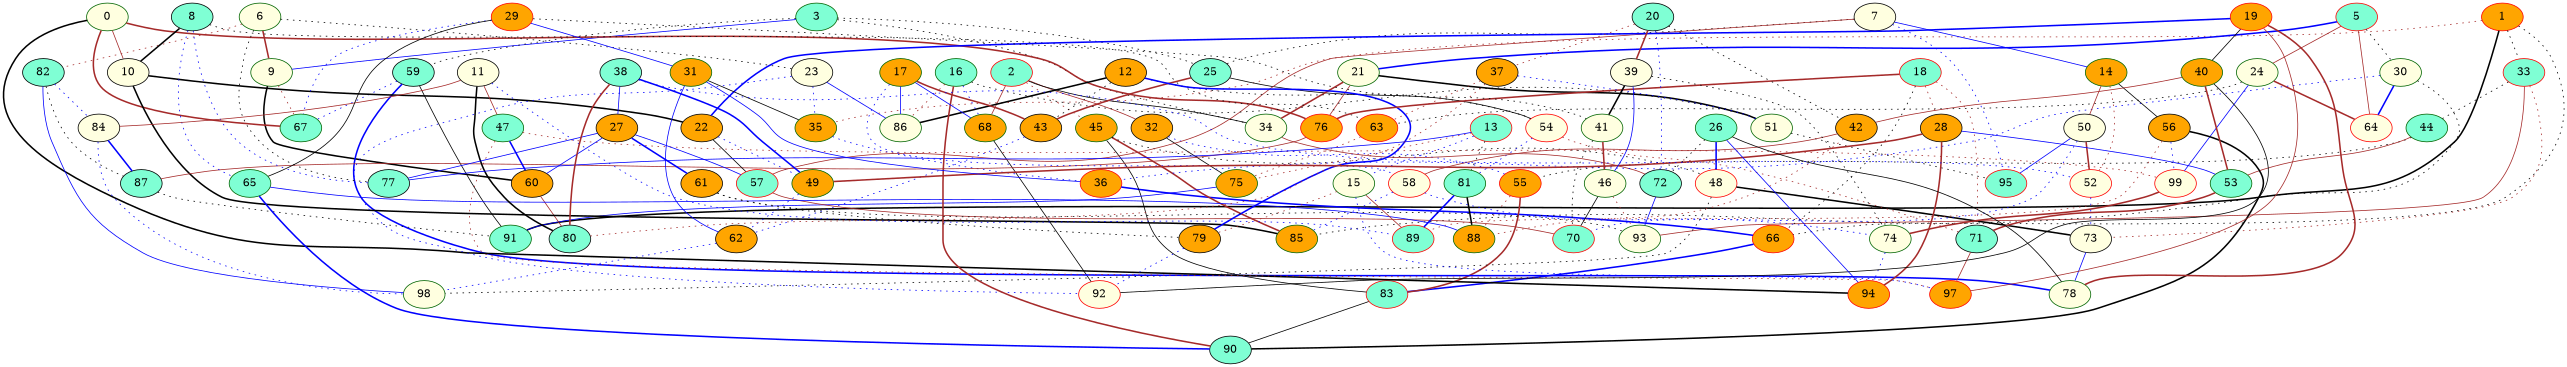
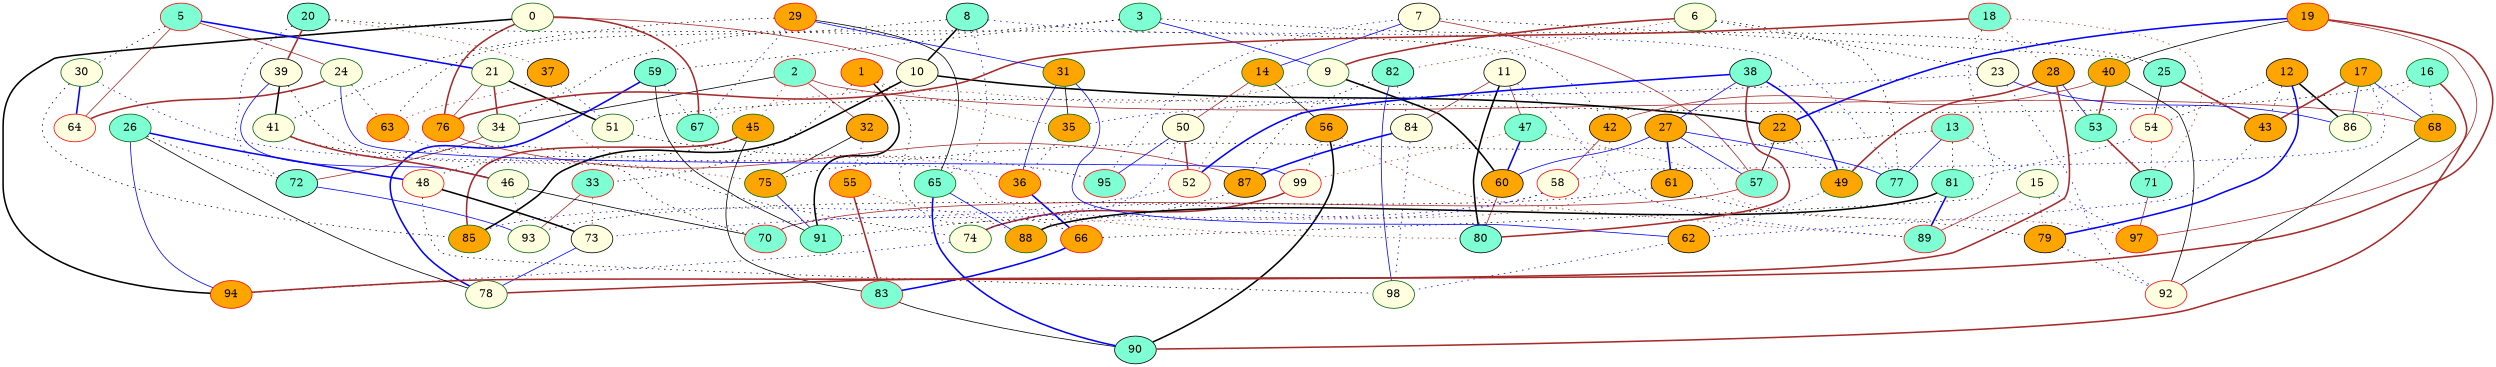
node "44": removed
edge "38" -- "52": style dotted -> bold
edge "13" -- "75": color brown -> black
node "87": fillcolor aquamarine -> orange
